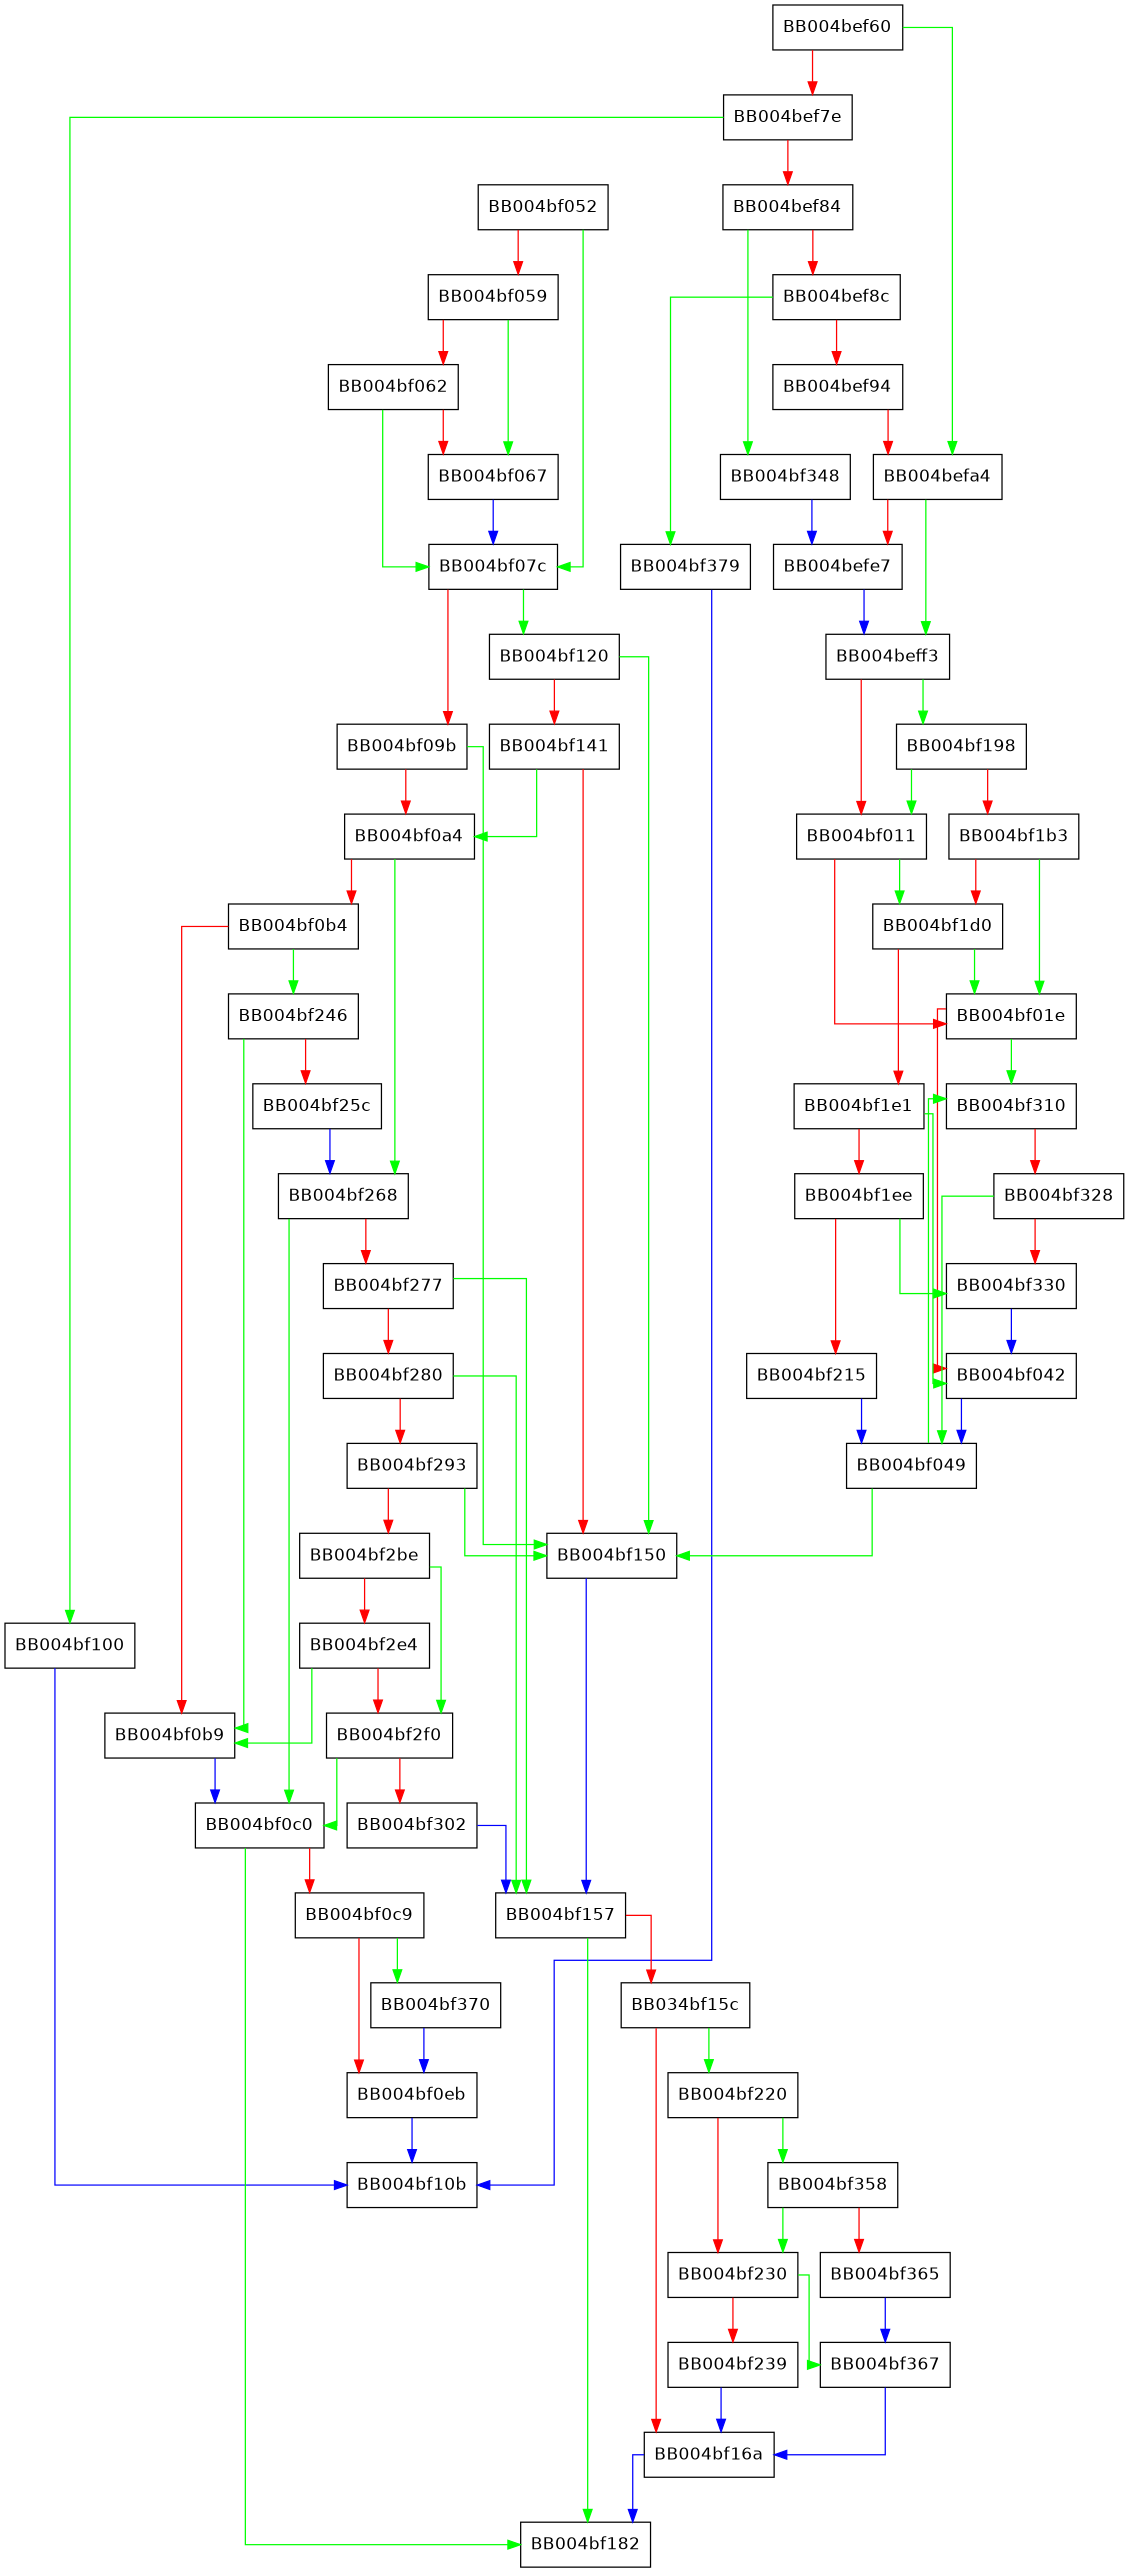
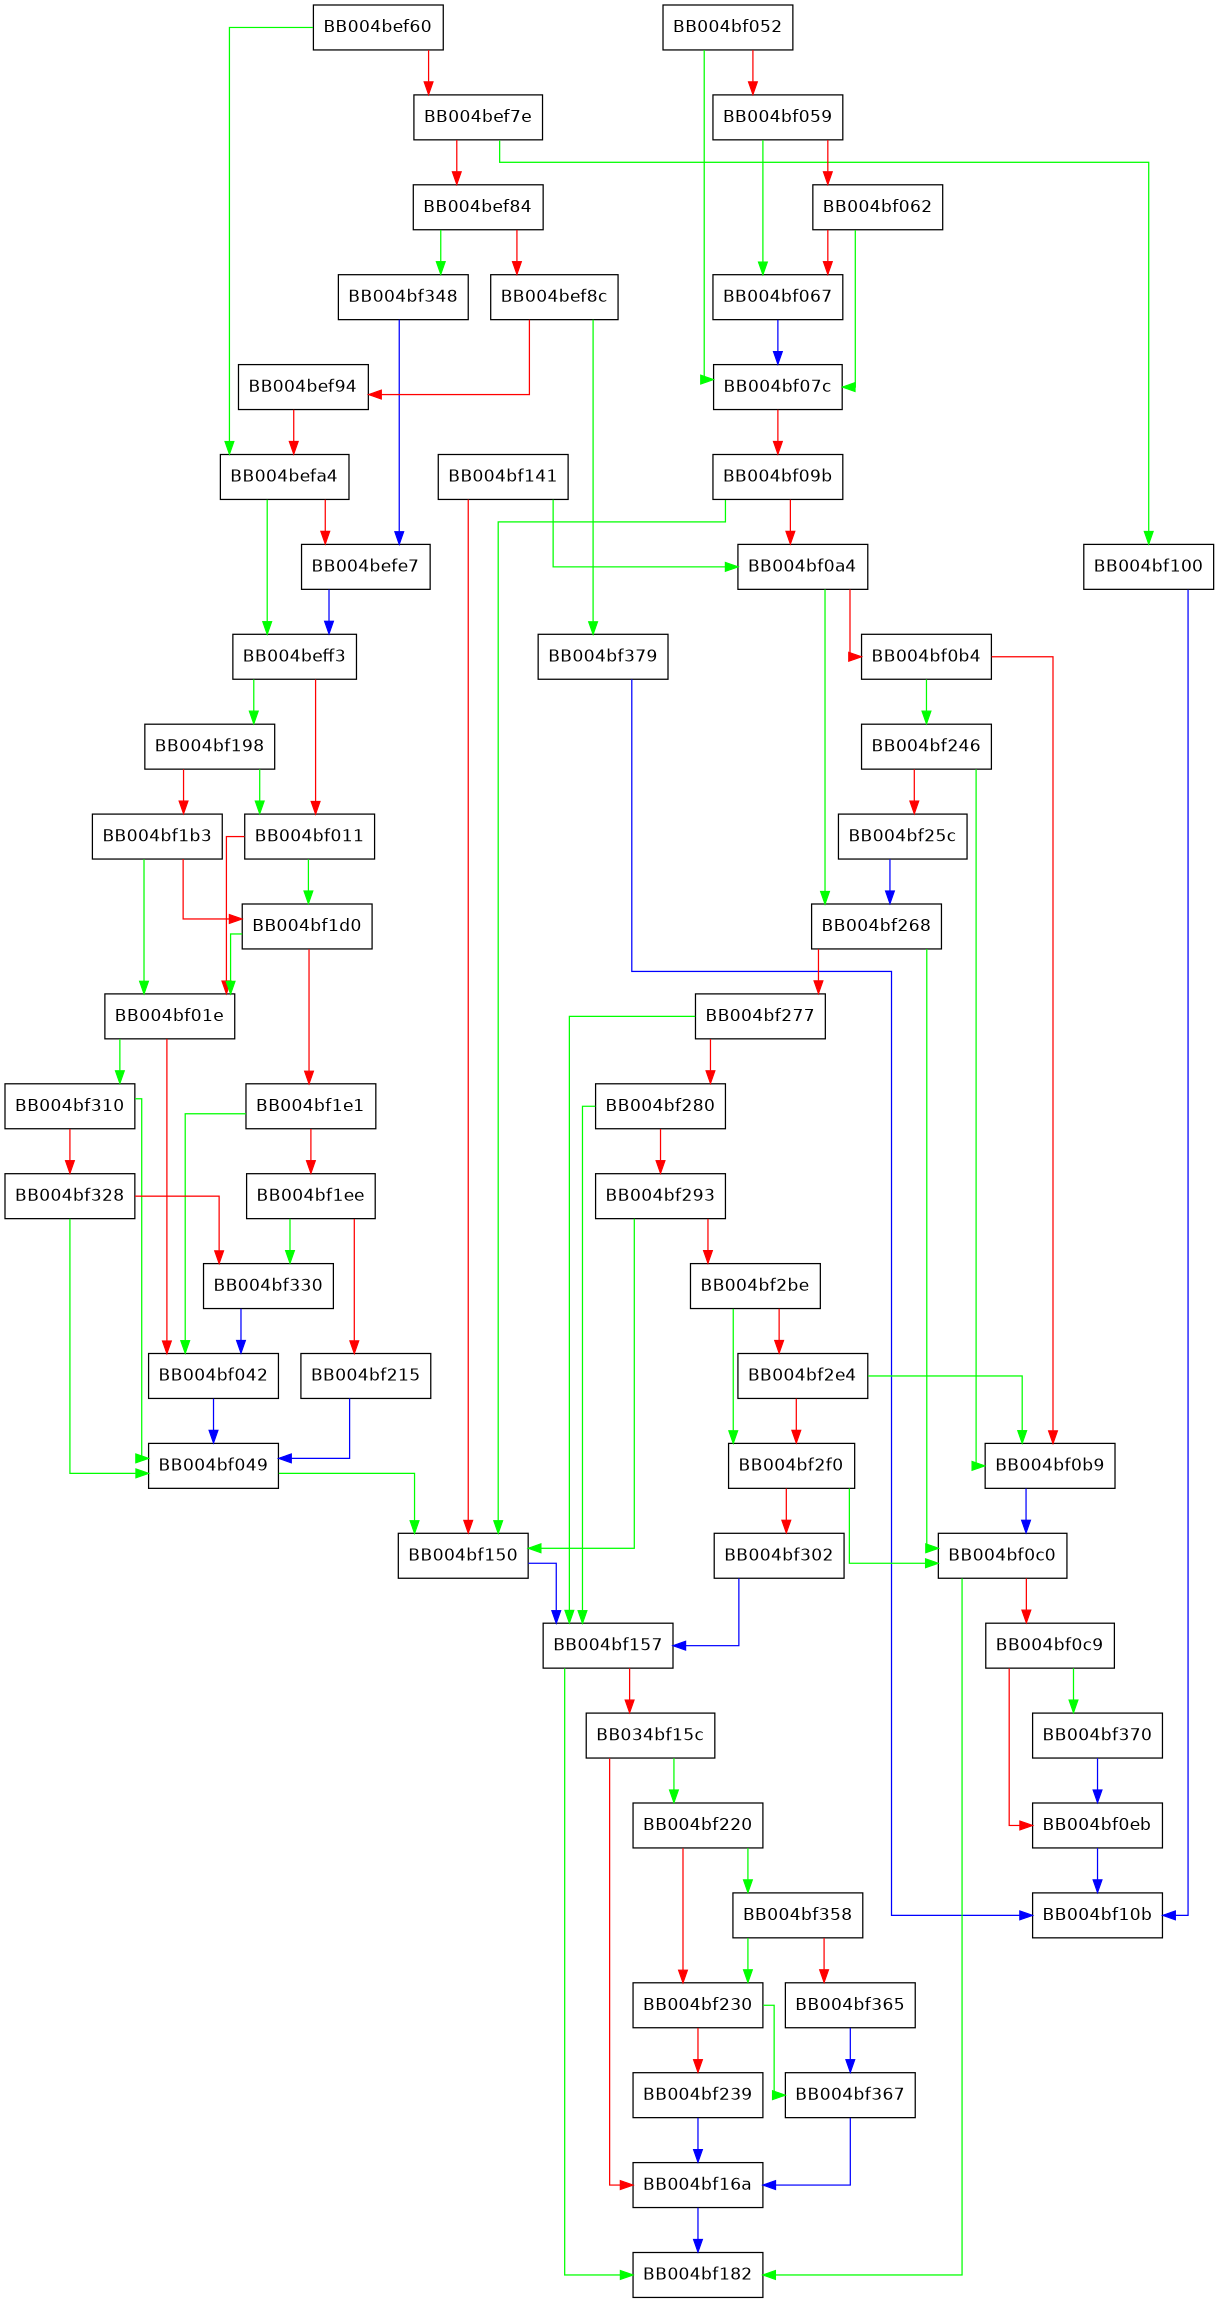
node "BB004bf120": removed
edge "BB004bf049" -> "BB004bf310": reversed
